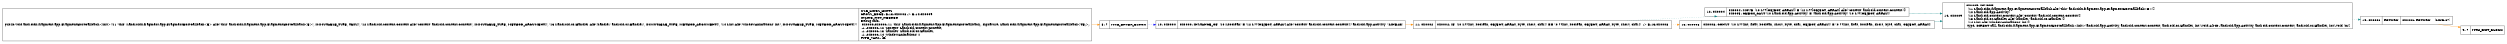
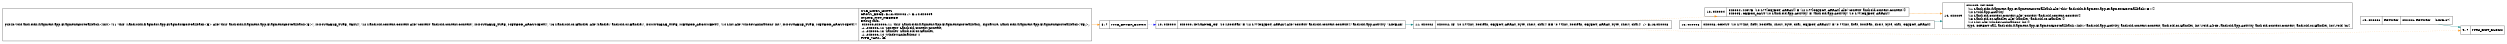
node "14: 0x0009": text "(r0 I:android.app.Activity)" -> "(r0 I:void.app.Activity)"
edge "12: 0x0004" -> "14: 0x0009": color teal -> darkorange
edge "11: 0x0002" -> "12: 0x0004": color teal -> darkorange
edge "14: 0x0009" -> "15: 0x000c": removed
edge "10: 0x0000" -> "11: 0x0002": color darkorange -> teal
edge "11: 0x0002" -> "13: 0x0008": now "11: 0x0002" -> "9: ?"
edge "15: 0x000c" -> "9: ?": color darkorange -> teal
